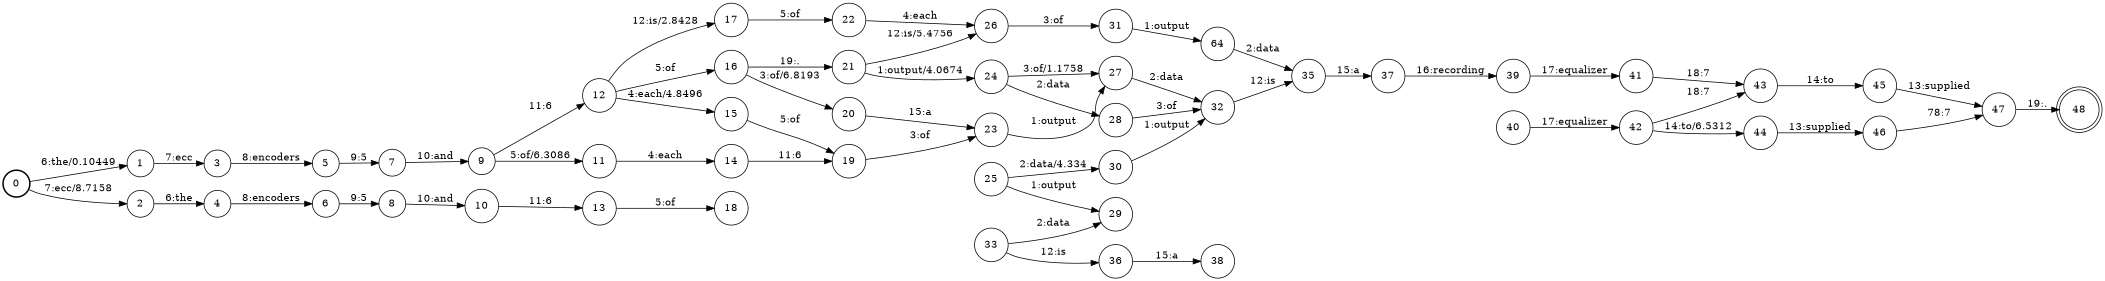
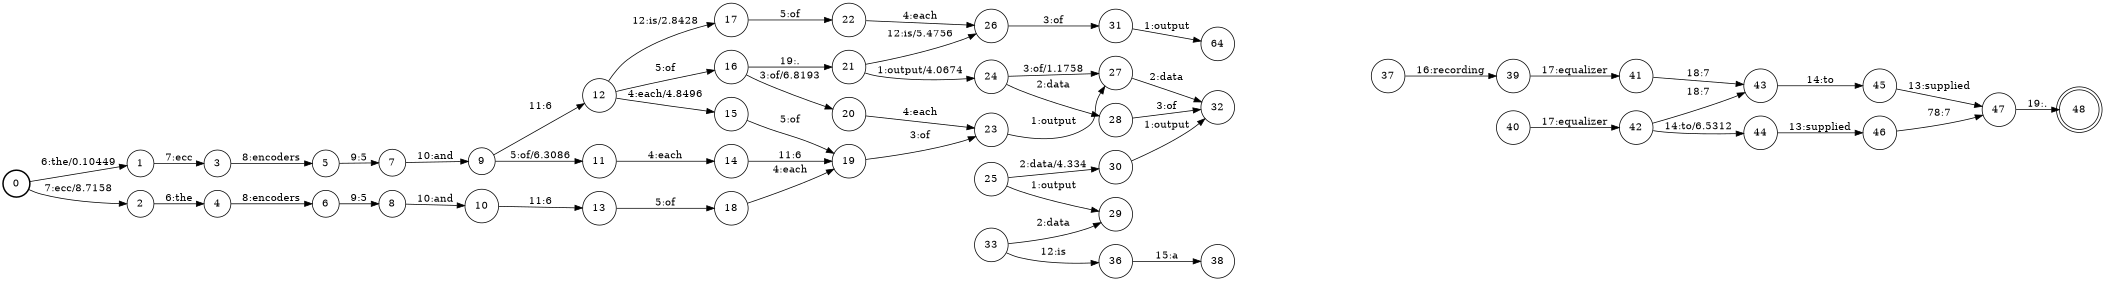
node "35": removed
edge "20" -> "23": label "15:a" -> "4:each"
edge "18" -> "19": added, label "4:each"
